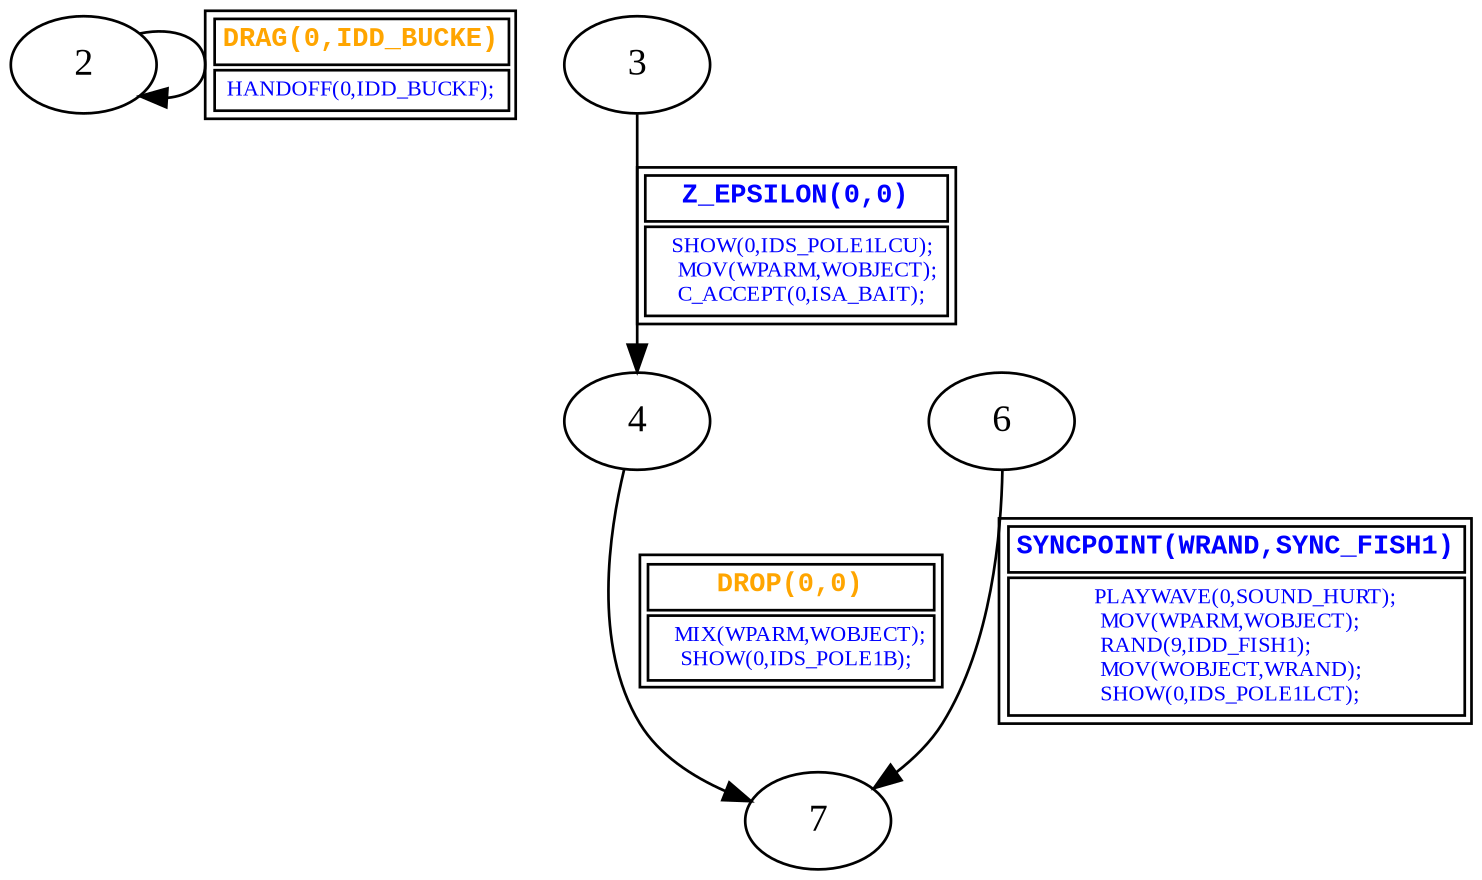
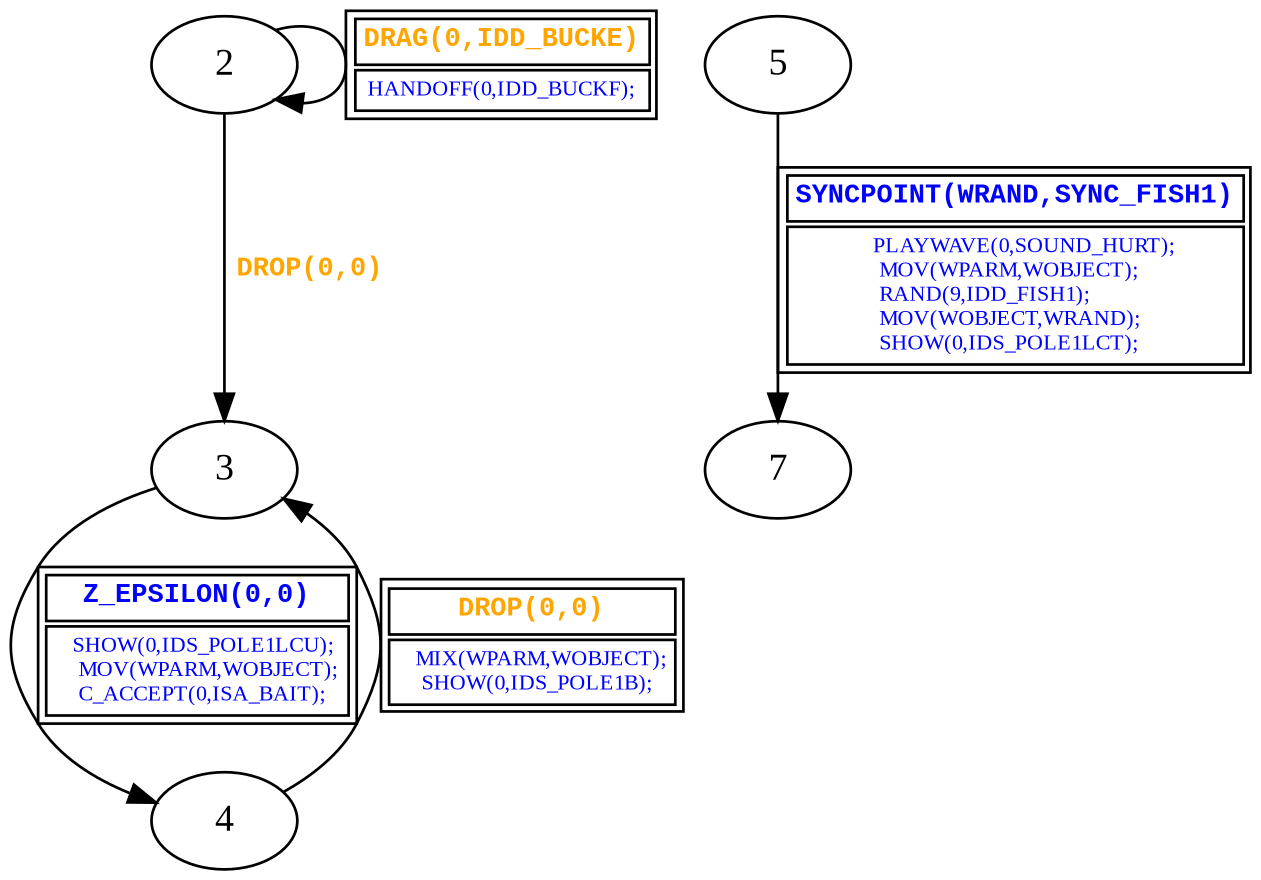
edge "2" -> "3": added, label "DROP(0,0)"
node "6": label "6" -> "5"
edge "4" -> "7": now "4" -> "3"
